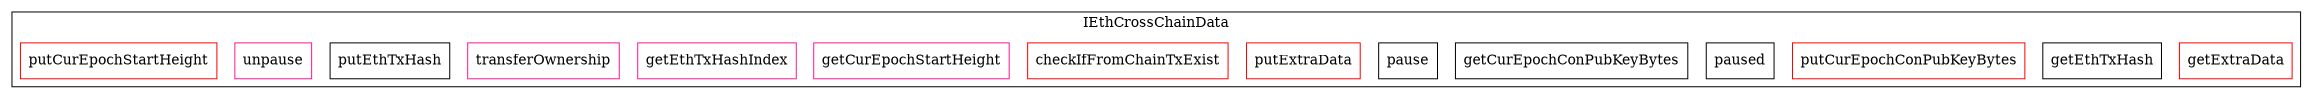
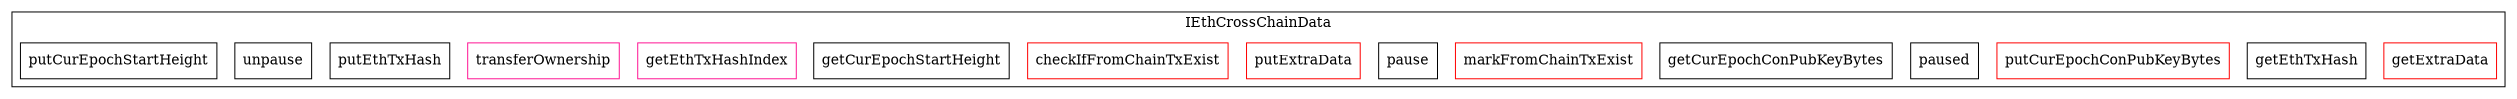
node "putCurEpochStartHeight": color red -> black
node "unpause": color deeppink -> black
node "getCurEpochStartHeight": color deeppink -> black
node "markFromChainTxExist": added
